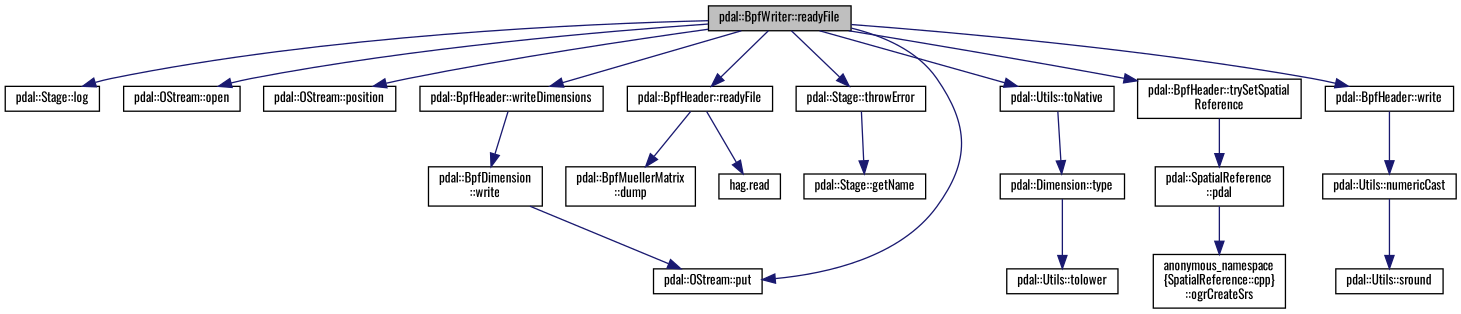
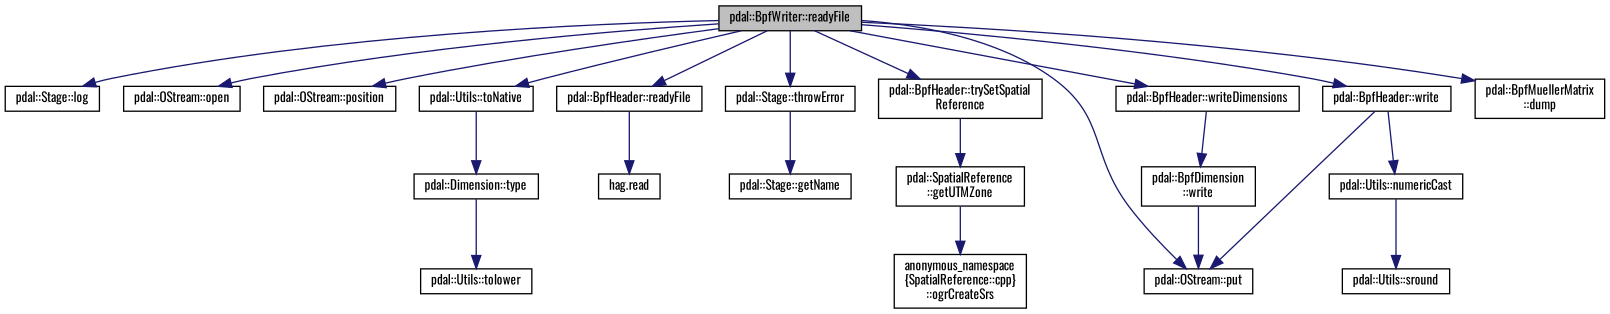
edge "pdal::BpfHeader::readyFile" -> "pdal::BpfMuellerMatrix ::dump": now "pdal::BpfWriter::readyFile" -> "pdal::BpfMuellerMatrix ::dump"
edge "pdal::BpfHeader::write" -> "pdal::OStream::put": added
node "pdal::SpatialReference ::pdal": label "pdal::SpatialReference ::pdal" -> "pdal::SpatialReference ::getUTMZone"
